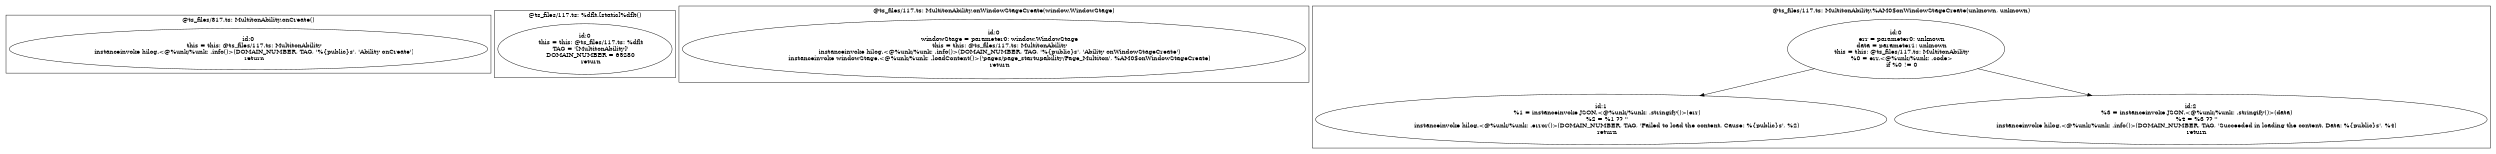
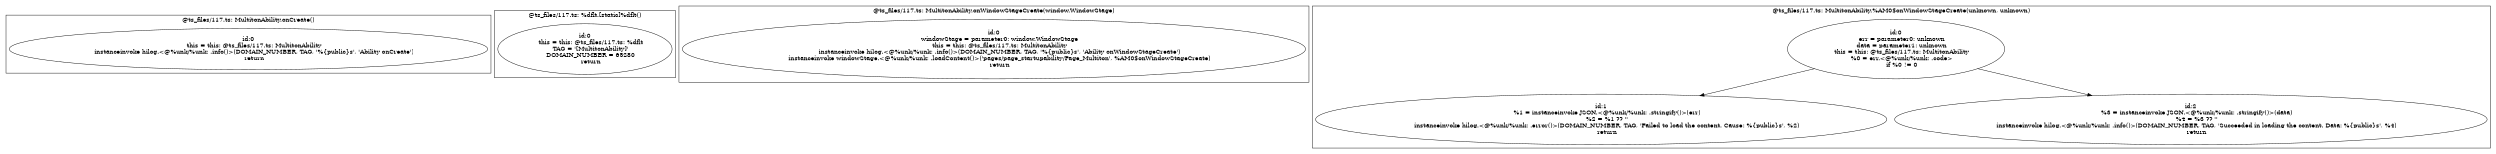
cluster "@ts_files/817.ts: MultitonAbility.onCreate()": label "@ts_files/817.ts: MultitonAbility.onCreate()" -> "@ts_files/117.ts: MultitonAbility.onCreate()"
